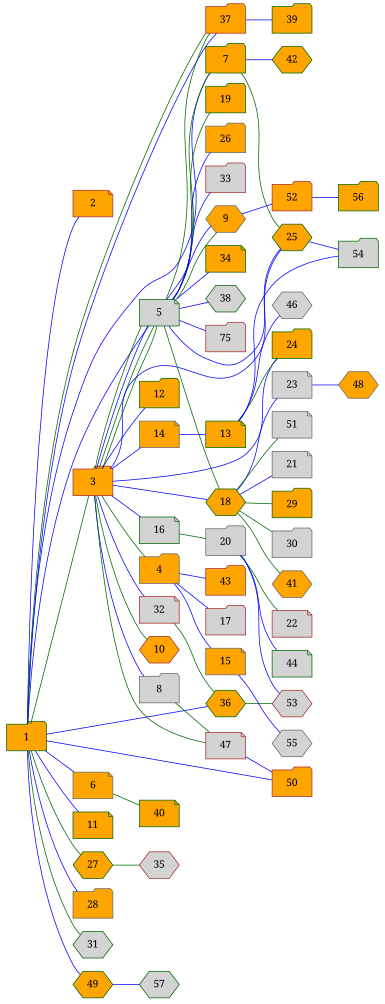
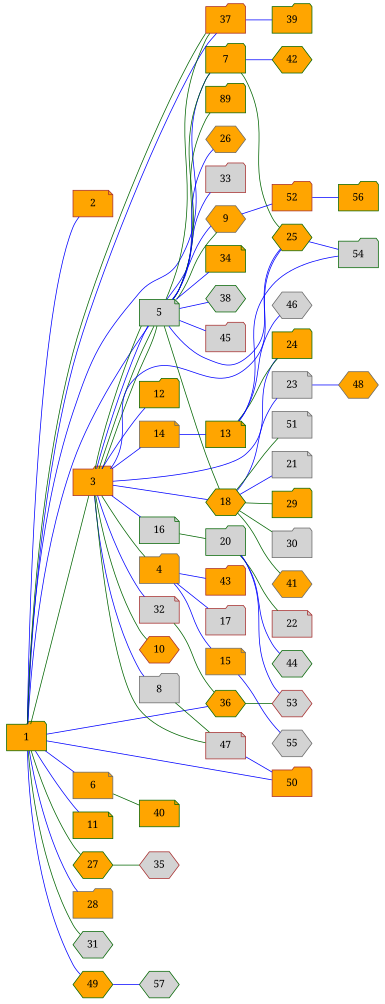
node "19": label "19" -> "89"
node "26": shape folder -> hexagon
node "75": label "75" -> "45"
node "20": color gray40 -> darkgreen
node "44": shape note -> hexagon
